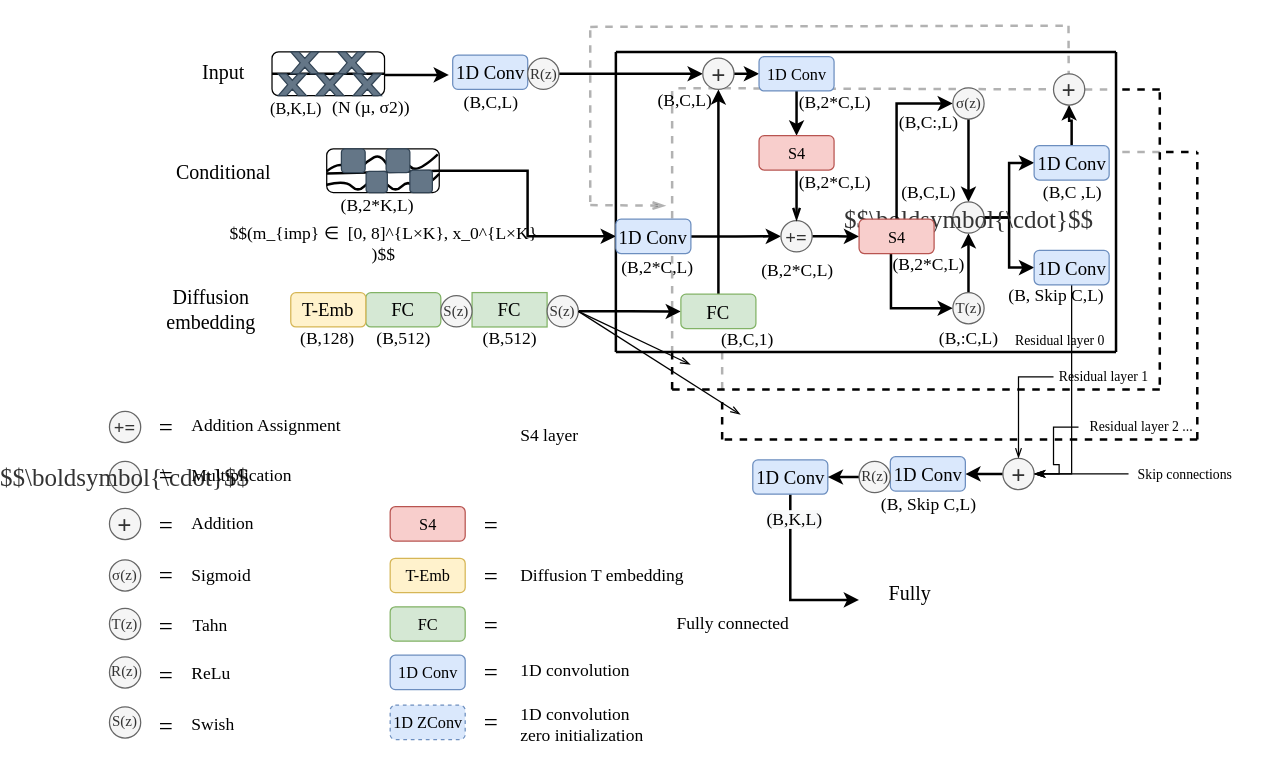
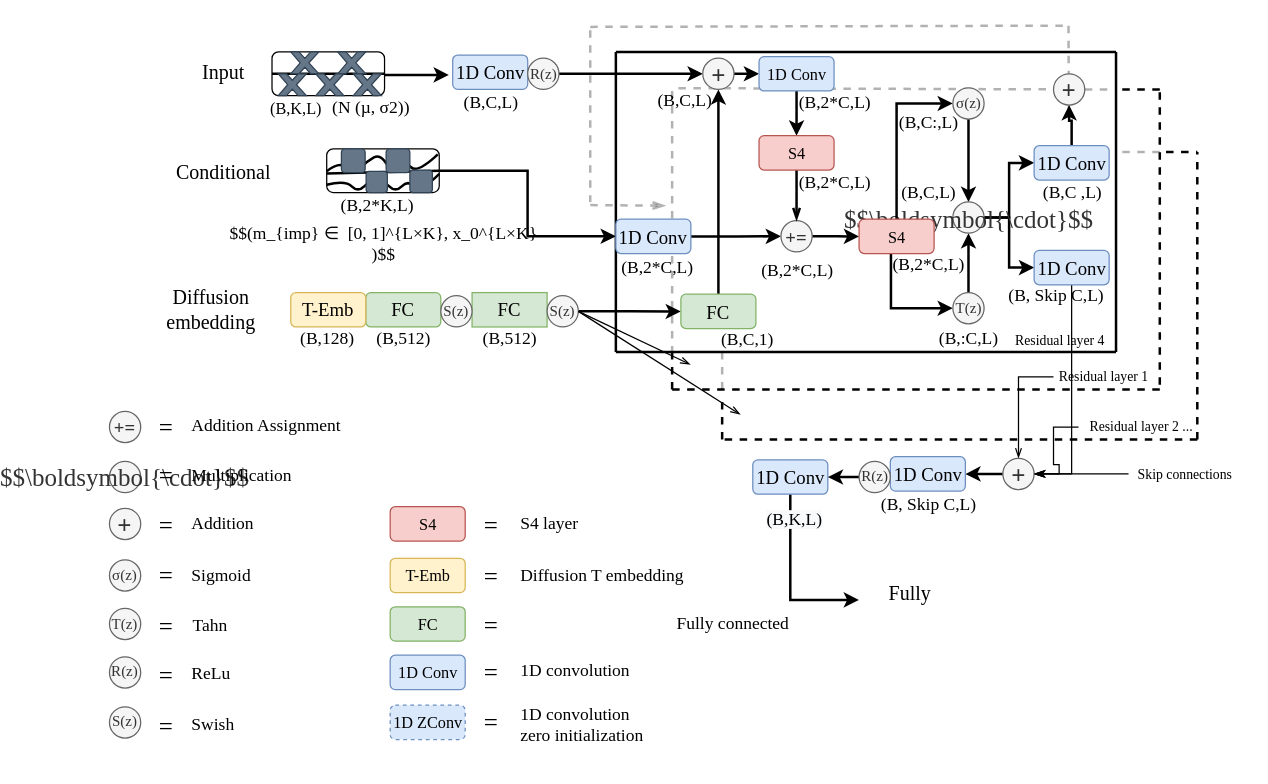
node "$$(m_{imp} ∈ [0, 8]^{L×K}, x_0^{L×K})$$": label "$$(m_{imp} ∈ [0, 8]^{L×K}, x_0^{L×K})$$" -> "$$(m_{imp} ∈ [0, 1]^{L×K}, x_0^{L×K})$$"
node "Residual layer 0": label "Residual layer 0" -> "Residual layer 4"
node "S4 layer": moved (562, 436) -> (562, 524)
